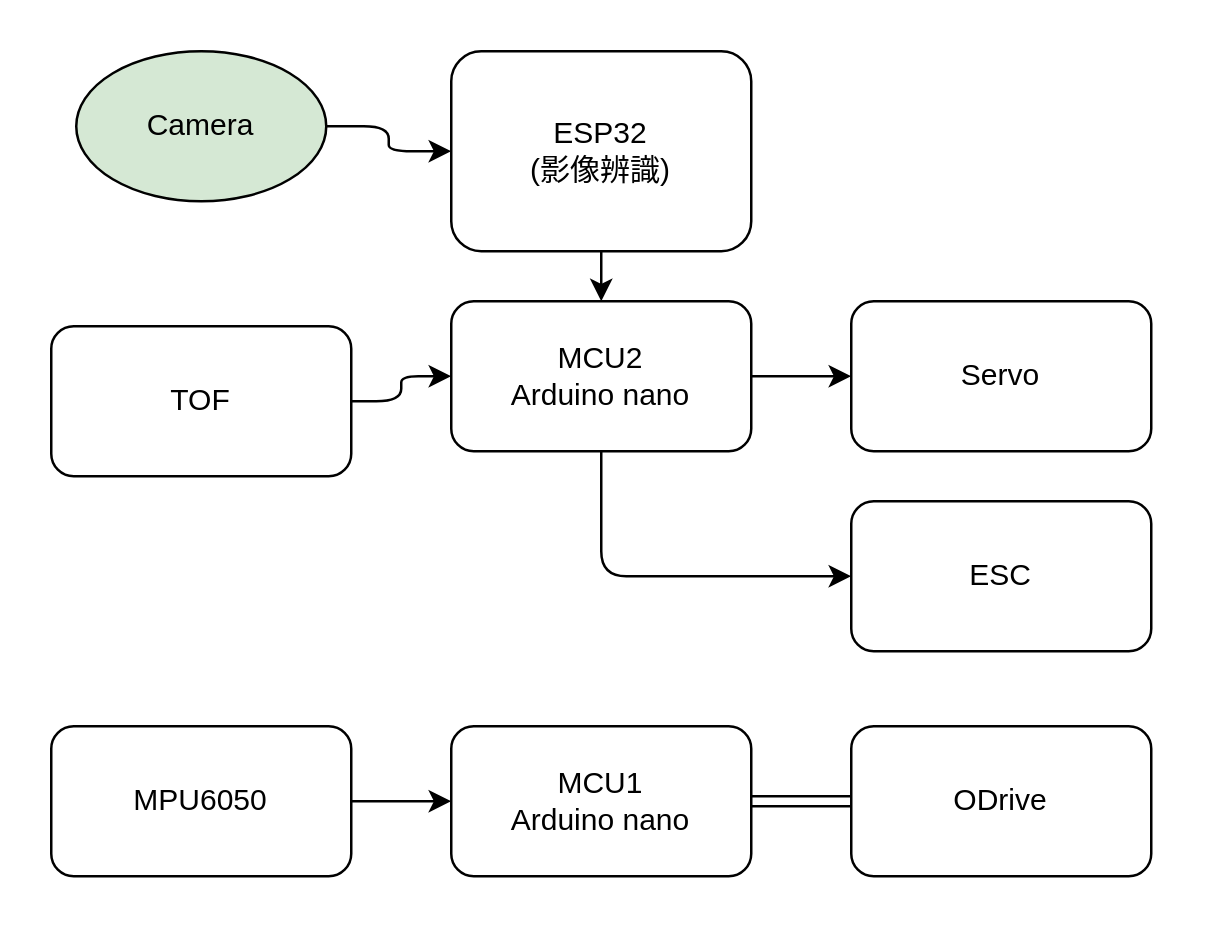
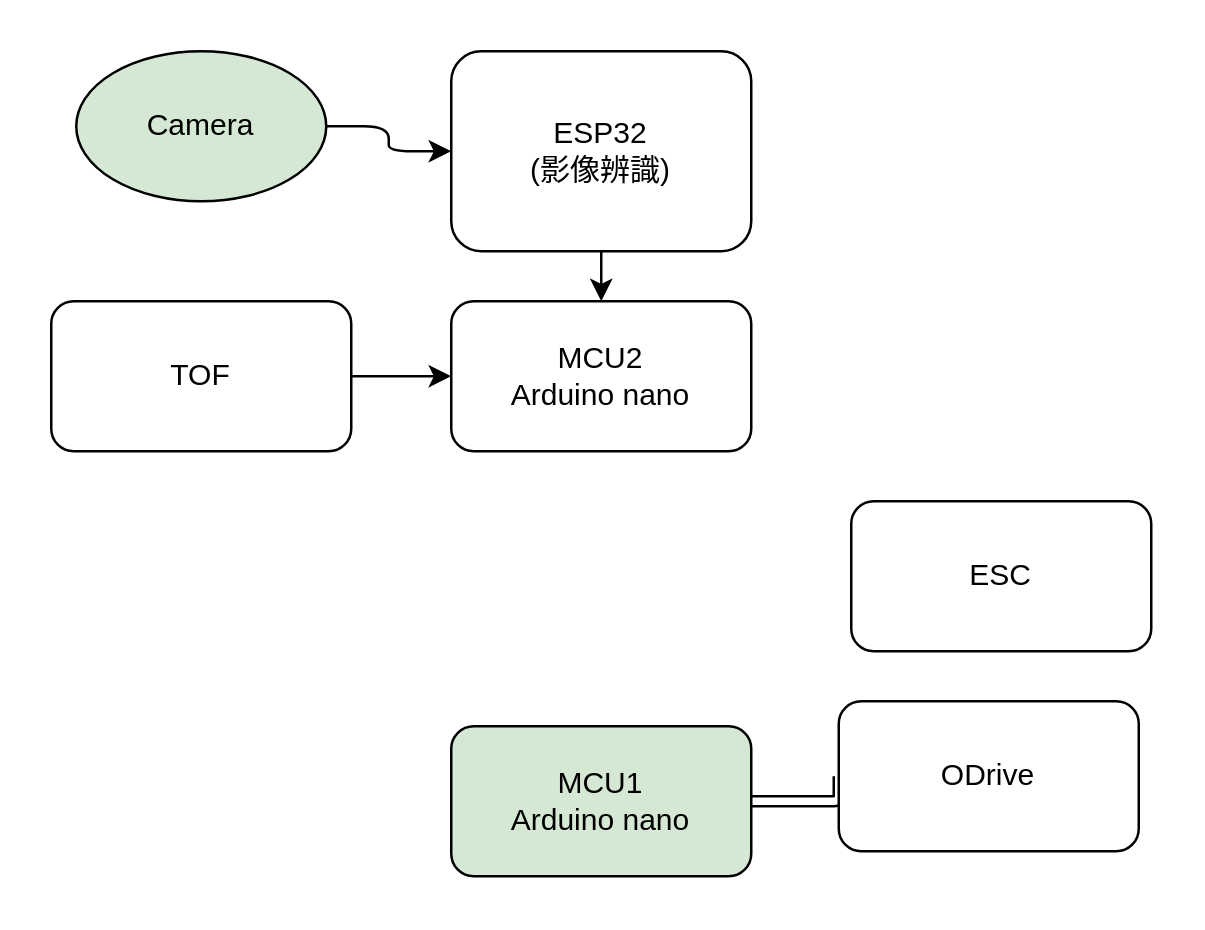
edge "MCU2 Arduino nano" -> "Servo": removed
node "Servo": removed
node "TOF": moved (201, 401) -> (201, 376)
edge "MCU2 Arduino nano" -> "ESC": removed
node "MPU6050": removed
edge "MPU6050" -> "MCU1 Arduino nano": removed
node "MCU1 Arduino nano": fillcolor #ffffff -> #d5e8d4
node "ODrive": moved (1001, 801) -> (989, 776)
